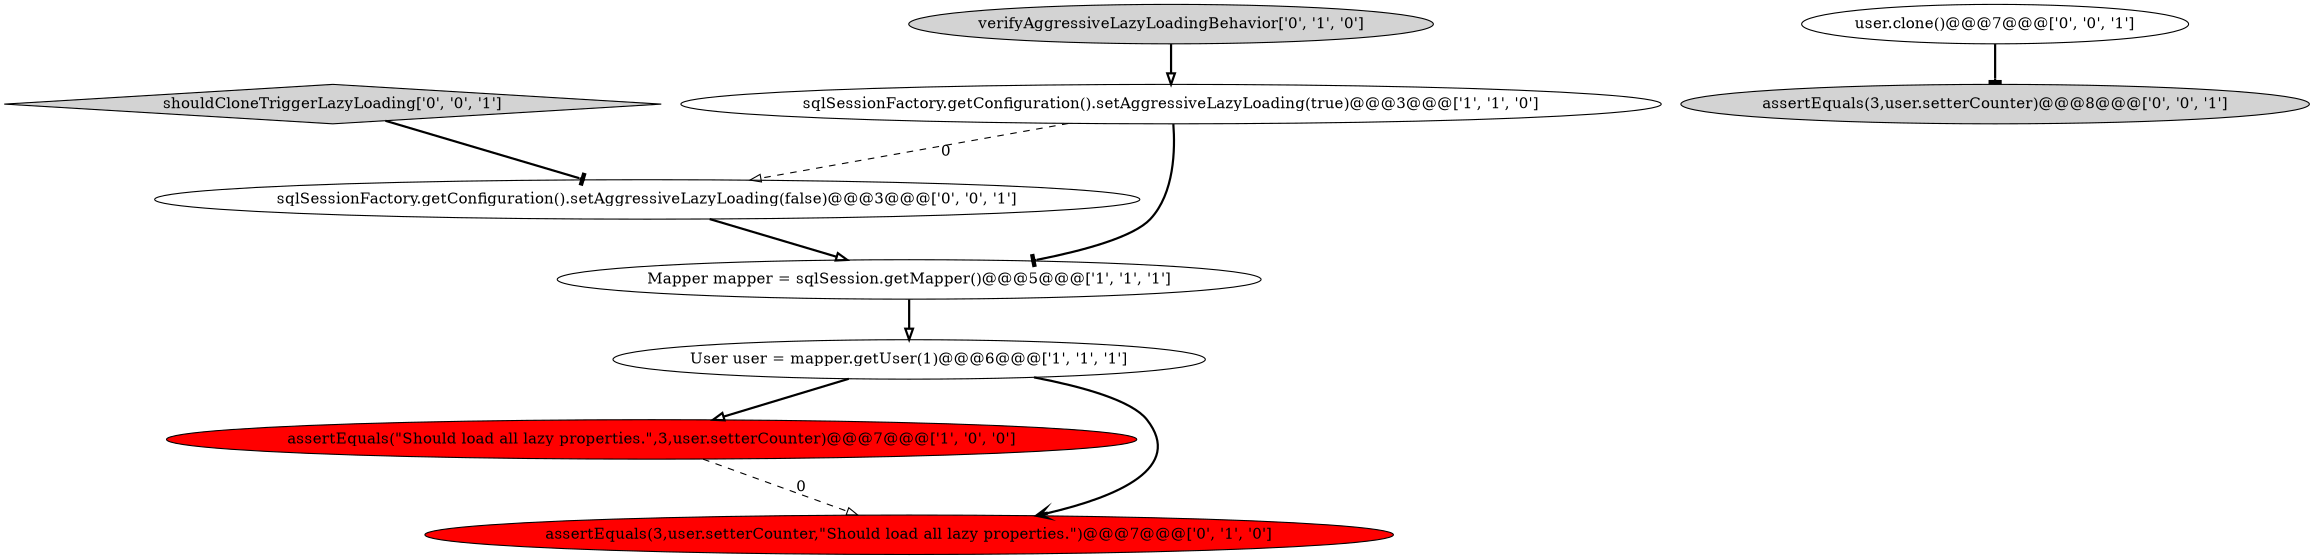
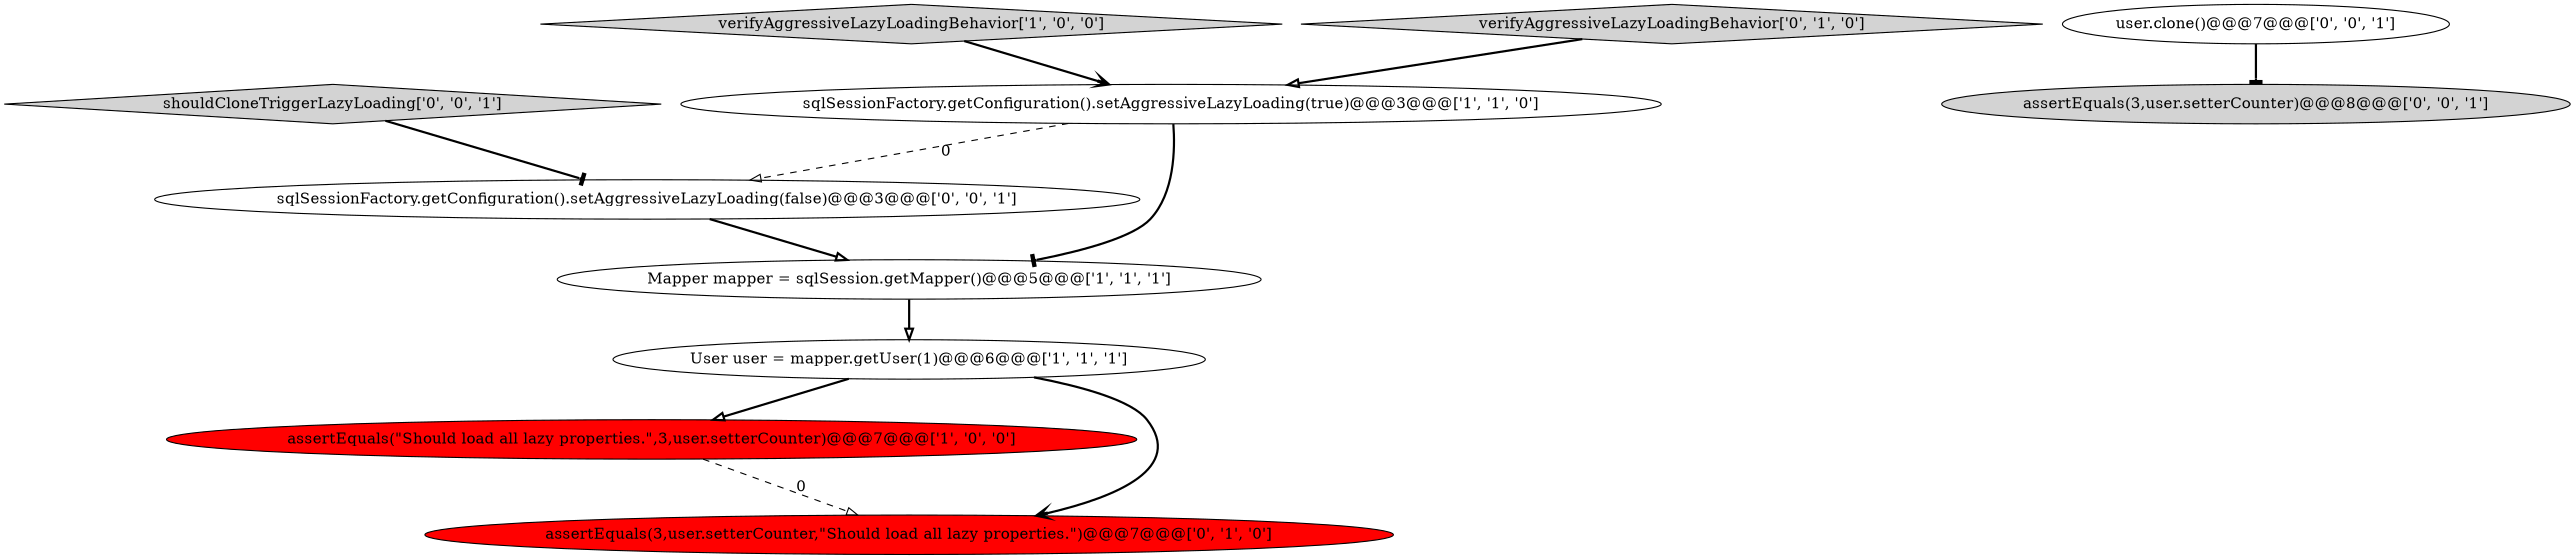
node "verifyAggressiveLazyLoadingBehavior['1', '0', '0']": added
node "verifyAggressiveLazyLoadingBehavior['0', '1', '0']": shape ellipse -> diamond
